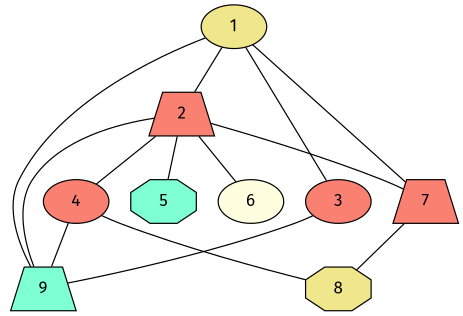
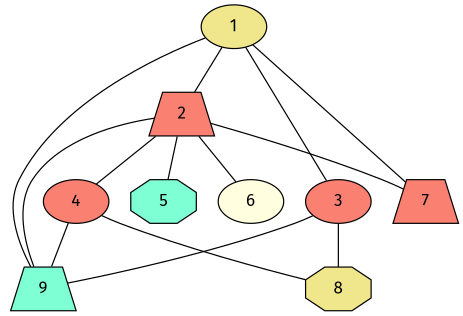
edge "7" -- "8": now "3" -- "8"
